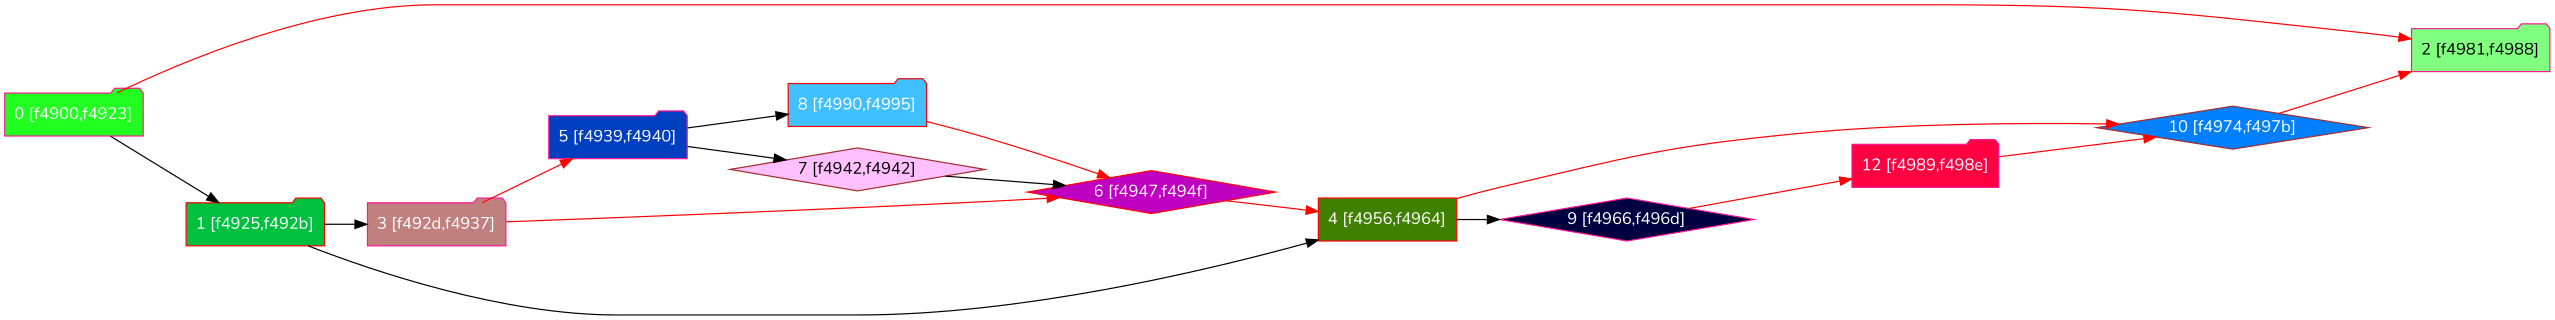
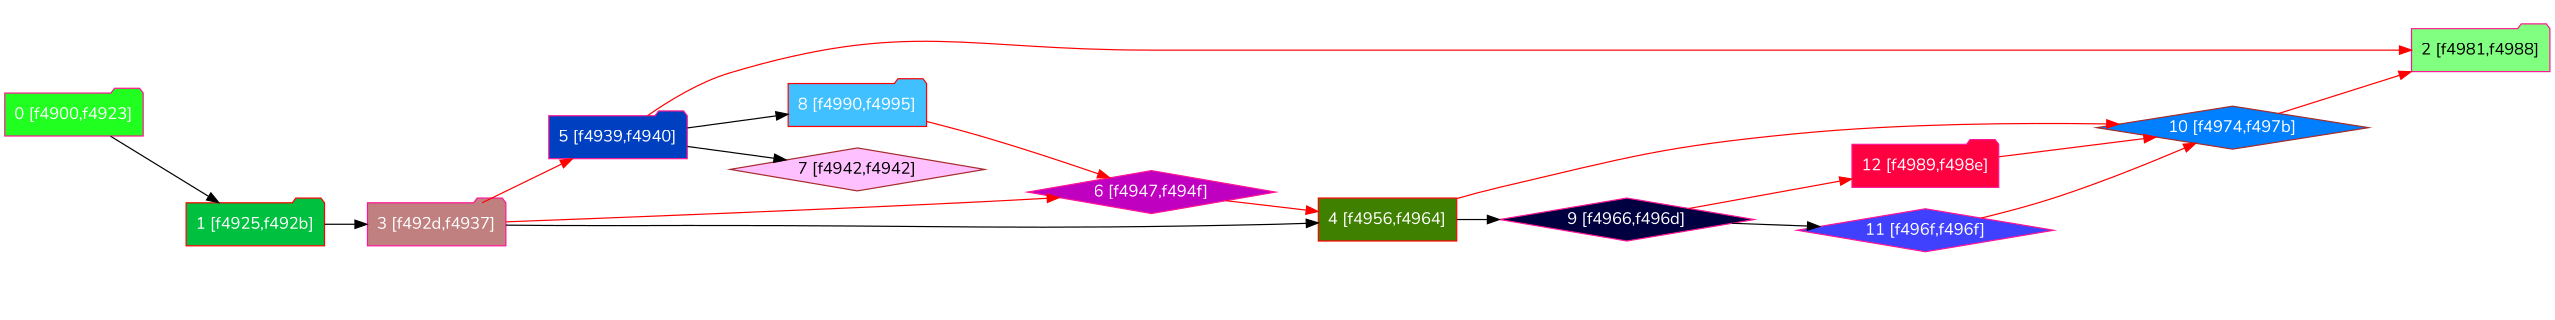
edge "0 [f4900,f4923]" -> "2 [f4981,f4988]": now "5 [f4939,f4940]" -> "2 [f4981,f4988]"
edge "7 [f4942,f4942]" -> "6 [f4947,f494f]": removed
node "6 [f4947,f494f]": color red -> deeppink
node "11 [f496f,f496f]": added
edge "1 [f4925,f492b]" -> "4 [f4956,f4964]": now "3 [f492d,f4937]" -> "4 [f4956,f4964]"
